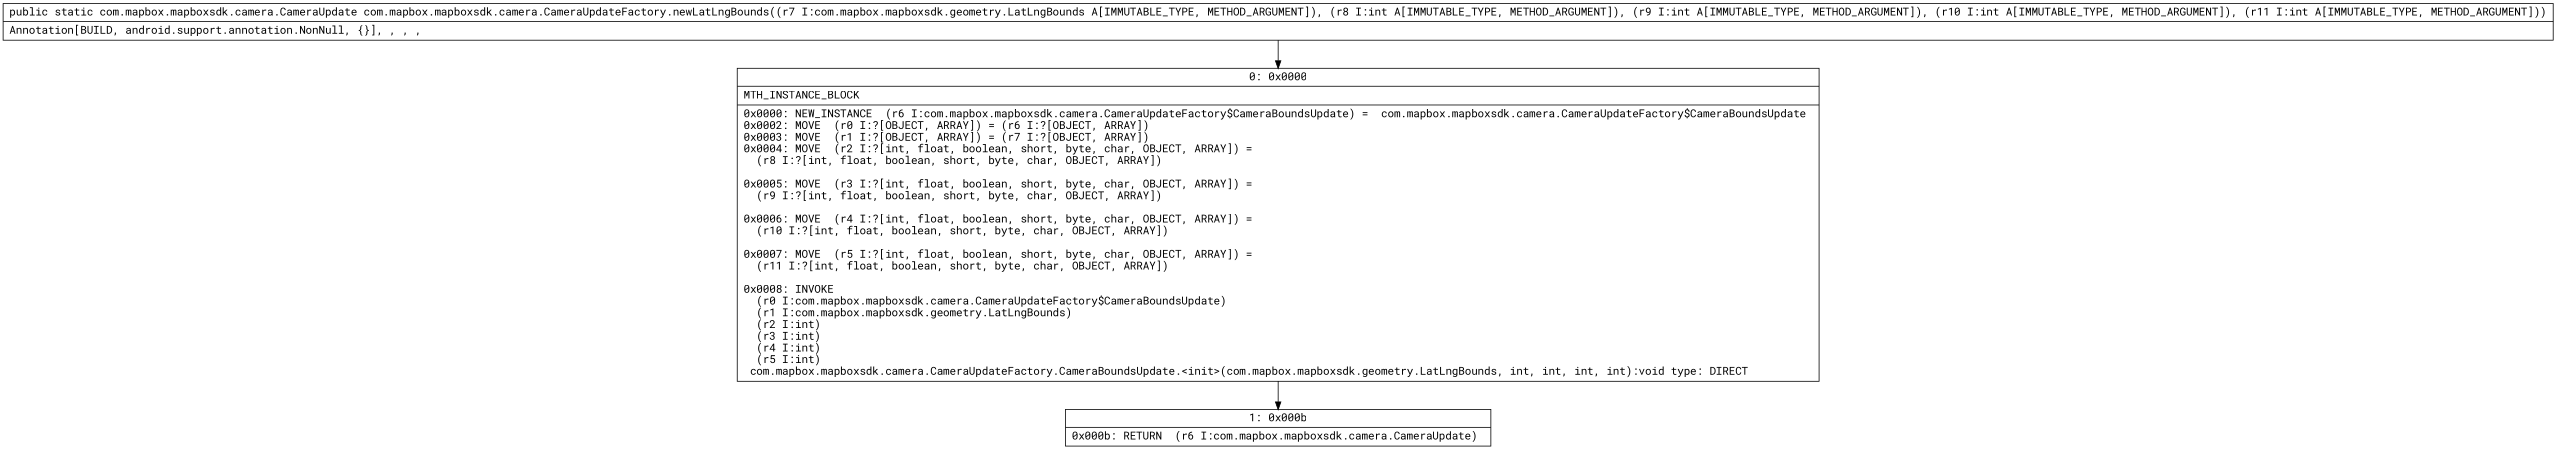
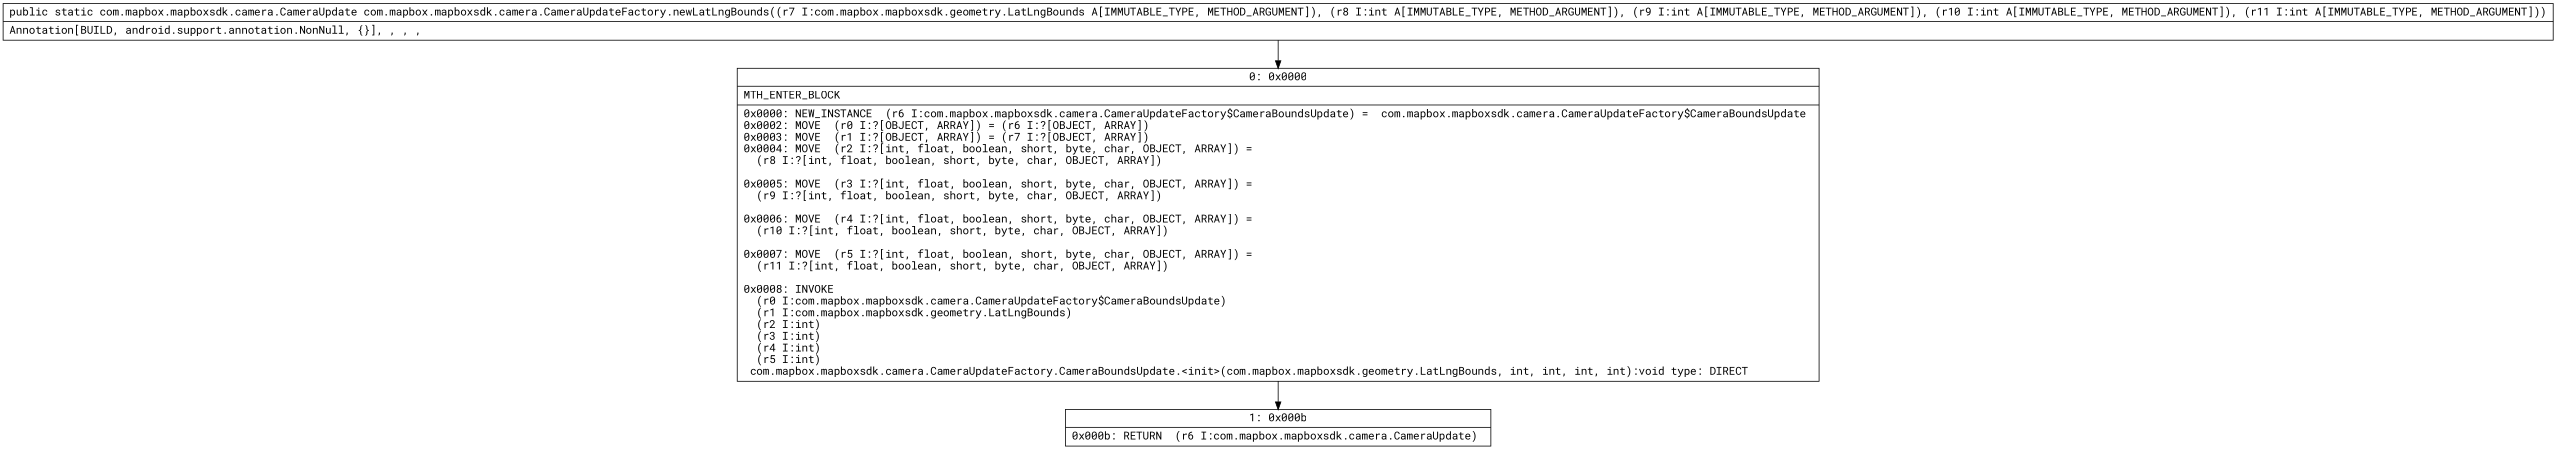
node "0: 0x0000": text "MTH_INSTANCE_BLOCK" -> "MTH_ENTER_BLOCK"
